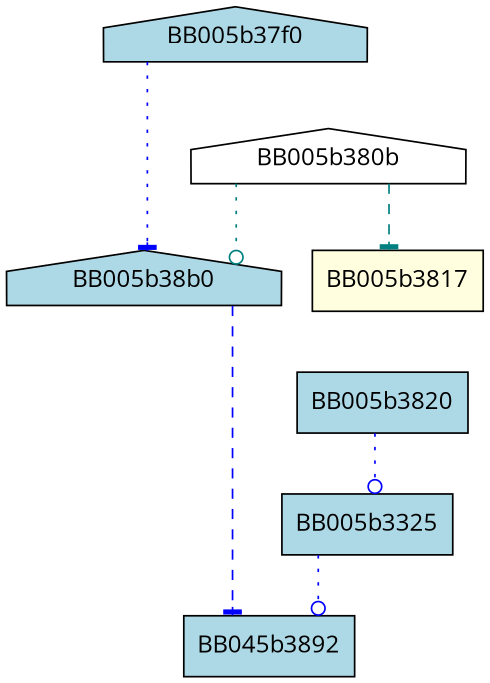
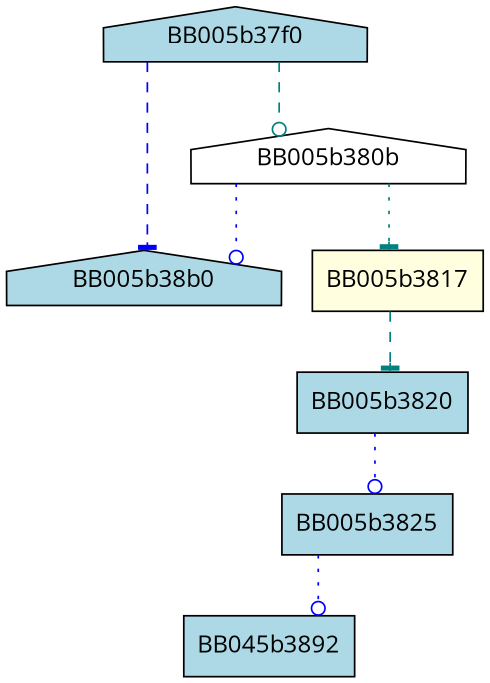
edge "BB005b37f0" -> "BB005b380b": added
edge "BB005b37f0" -> "BB005b38b0": style dotted -> dashed
edge "BB005b380b" -> "BB005b3817": style dashed -> dotted
edge "BB005b380b" -> "BB005b38b0": color teal -> blue
edge "BB005b3817" -> "BB005b3820": added
edge "BB005b38b0" -> "BB045b3892": removed
node "BB005b3325": label "BB005b3325" -> "BB005b3825"
